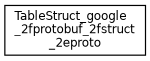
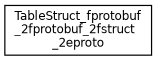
node "TableStruct_google _2fprotobuf_2fstruct _2eproto": label "TableStruct_google _2fprotobuf_2fstruct _2eproto" -> "TableStruct_fprotobuf _2fprotobuf_2fstruct _2eproto"
